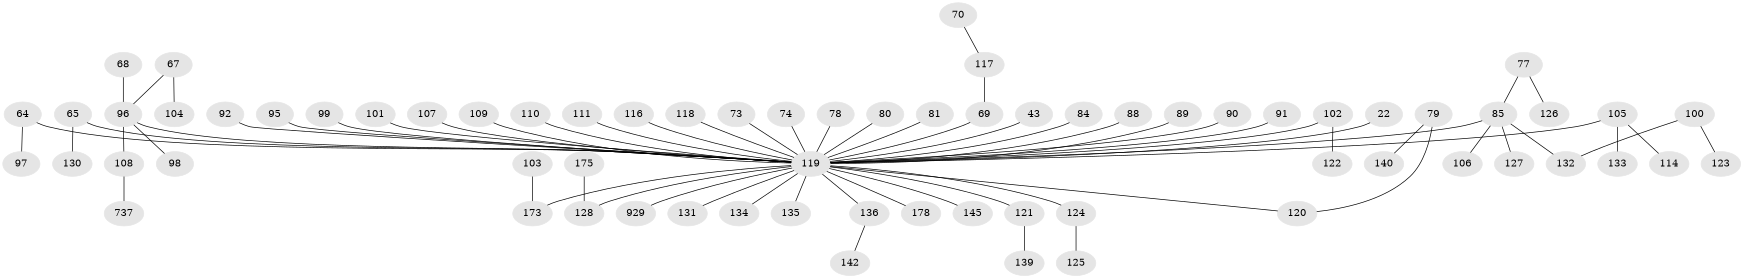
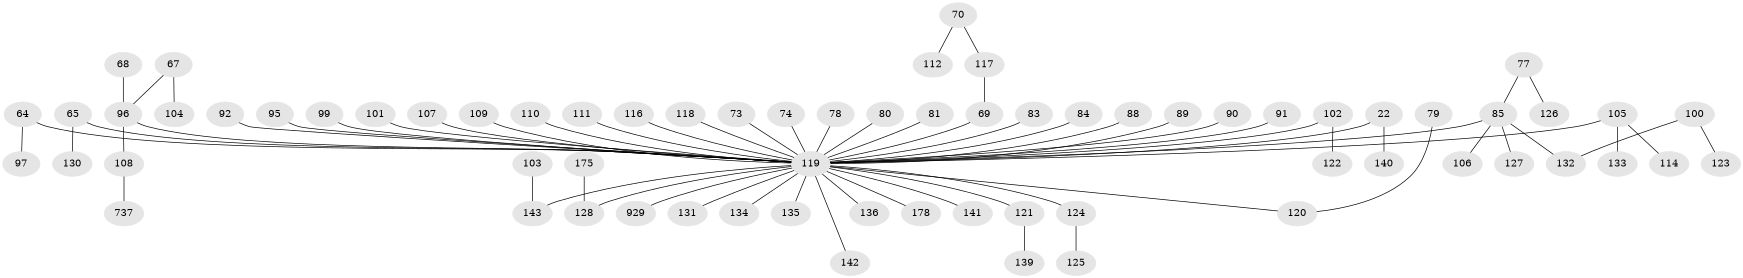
node "112": added
node "43": label "43" -> "83"
edge "79" -- "140": now "22" -- "140"
node "98": removed
node "173": label "173" -> "143"
node "145": label "145" -> "141"
edge "136" -- "142": now "119" -- "142"
